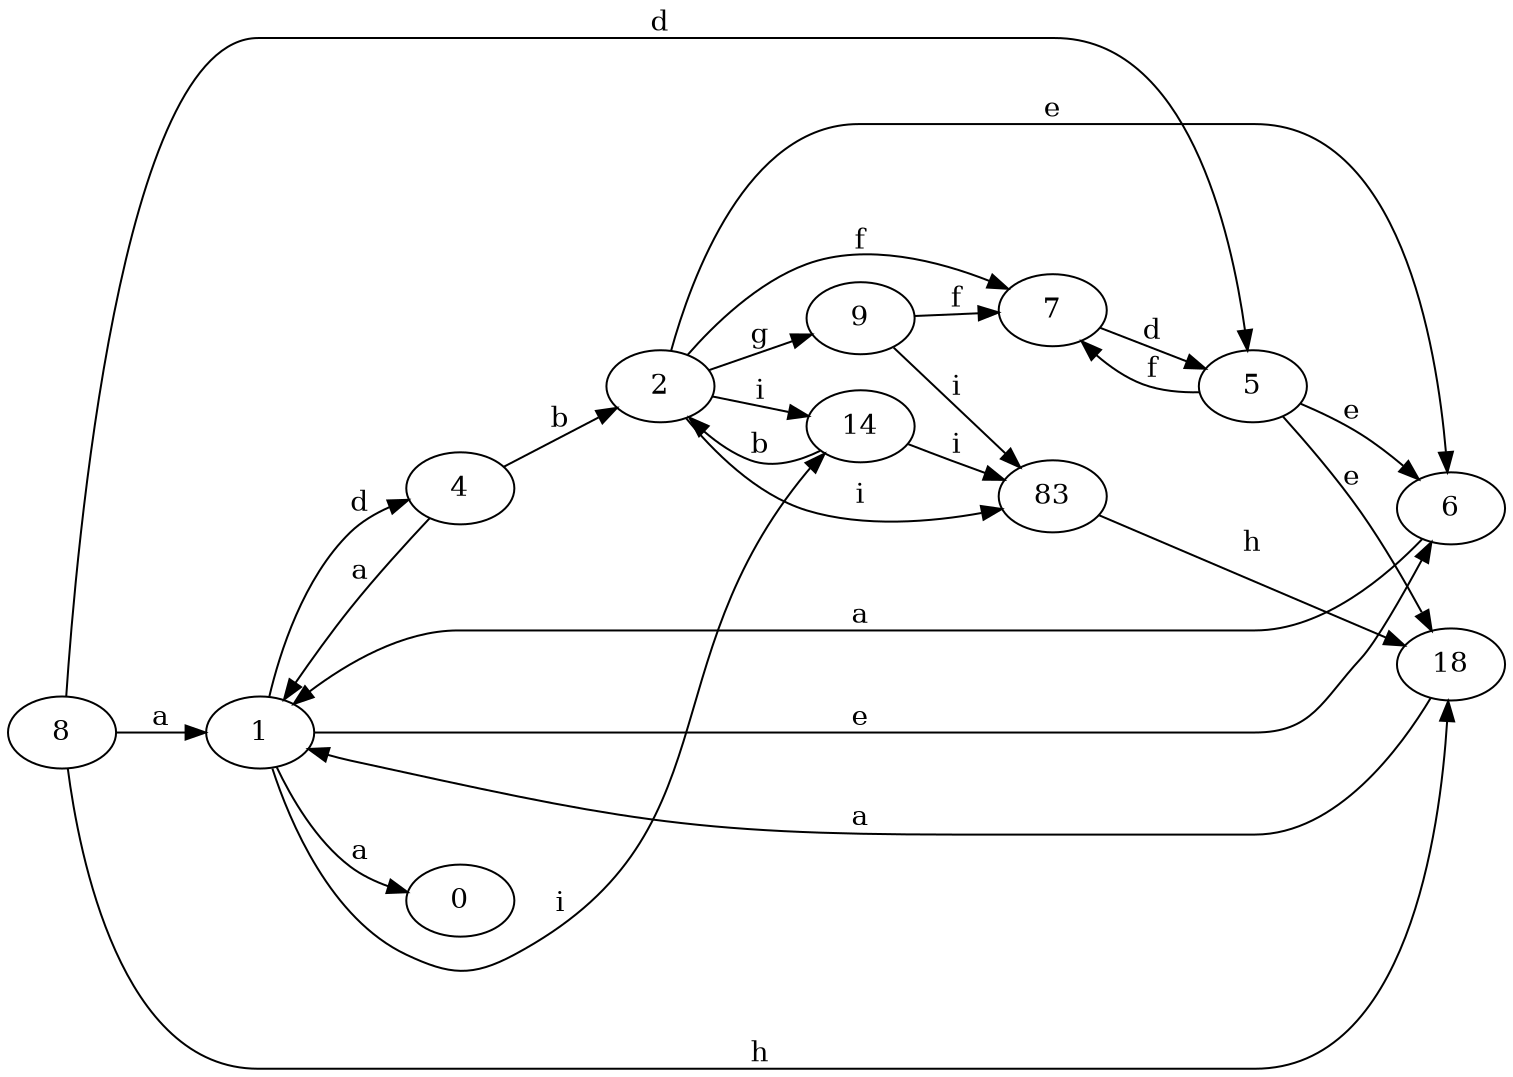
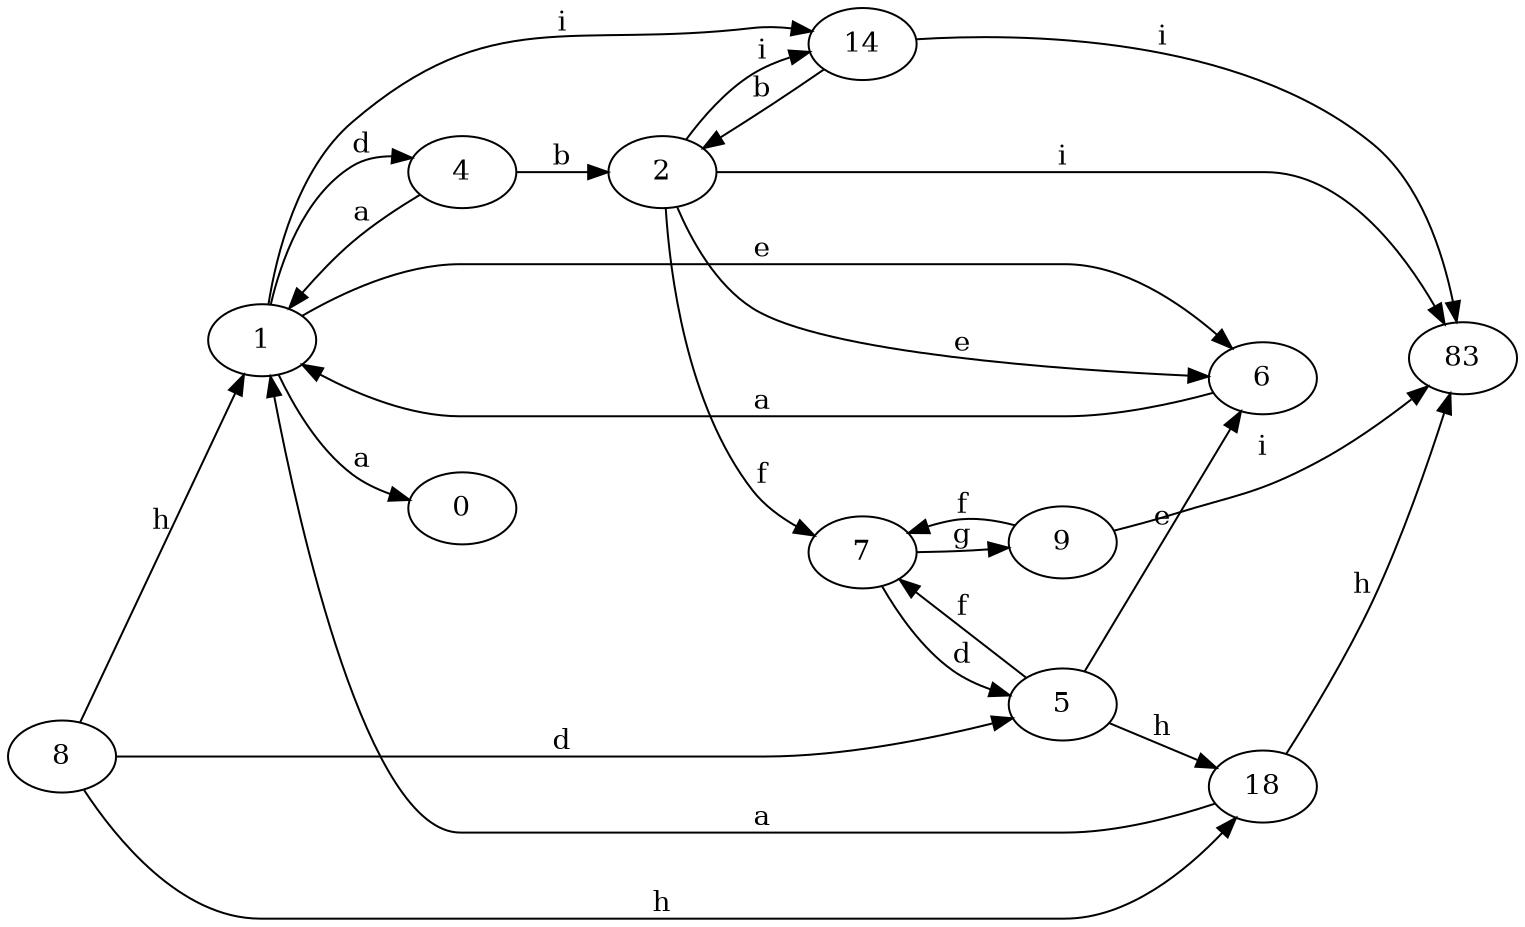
edge "2" -> "9": now "7" -> "9"
edge "5" -> "18": label "e" -> "h"
edge "83" -> "18": reversed
edge "8" -> "1": label "a" -> "h"
